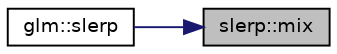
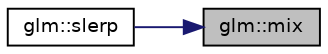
node "slerp::mix": label "slerp::mix" -> "glm::mix"
